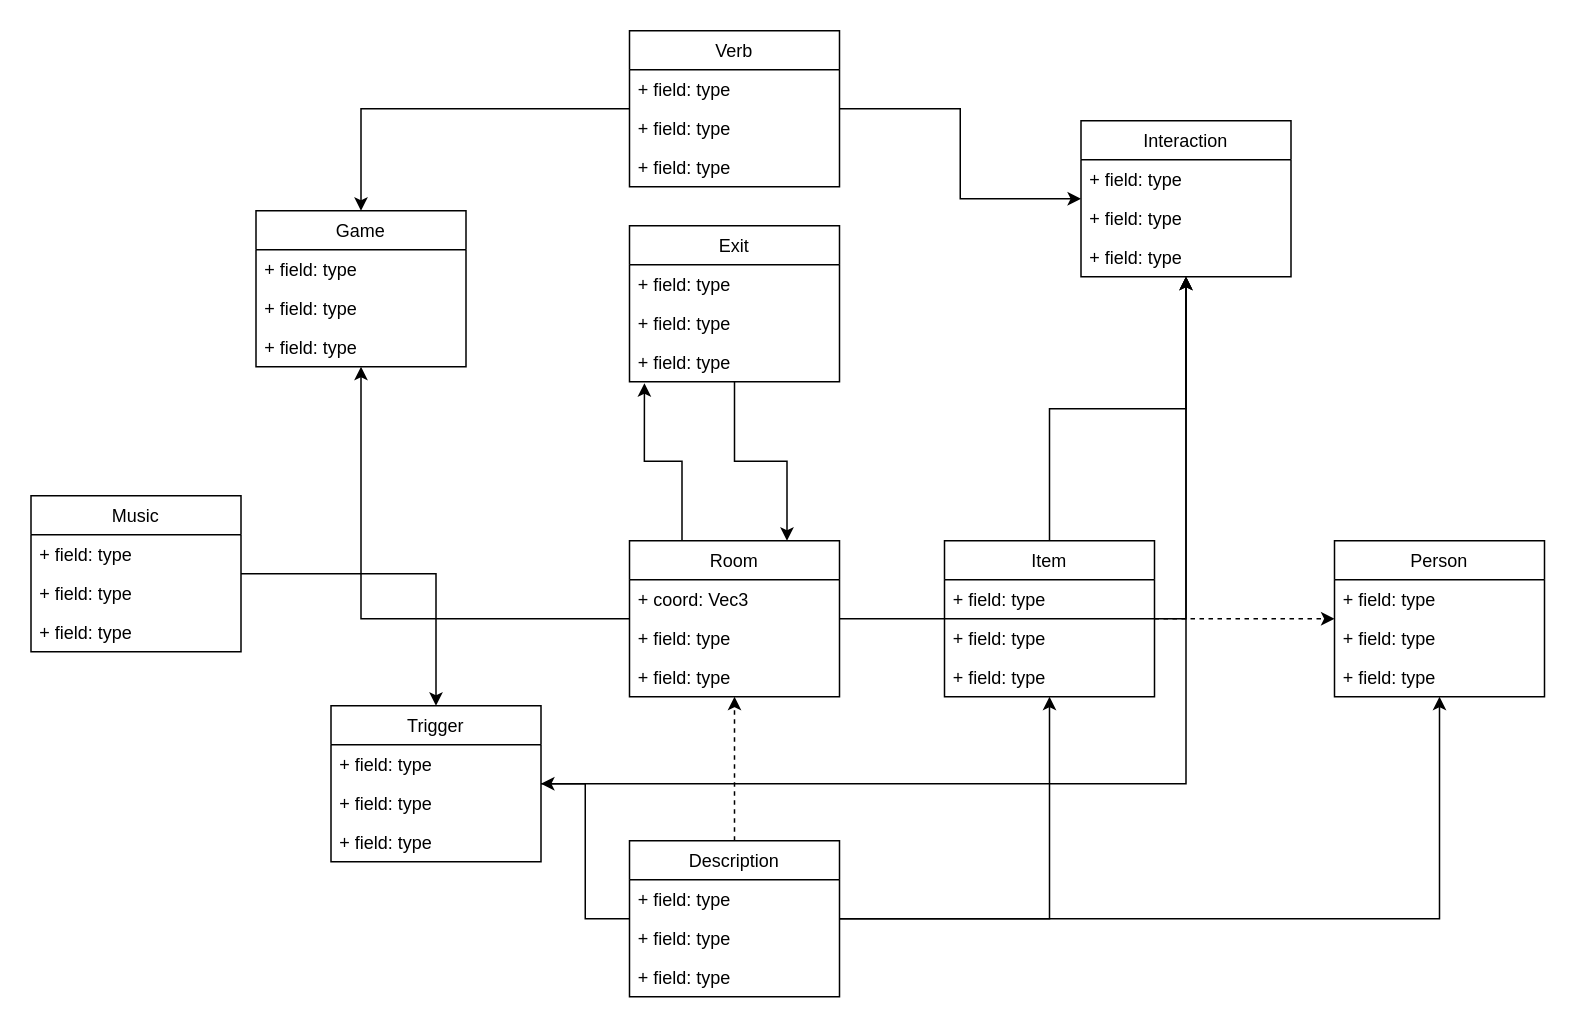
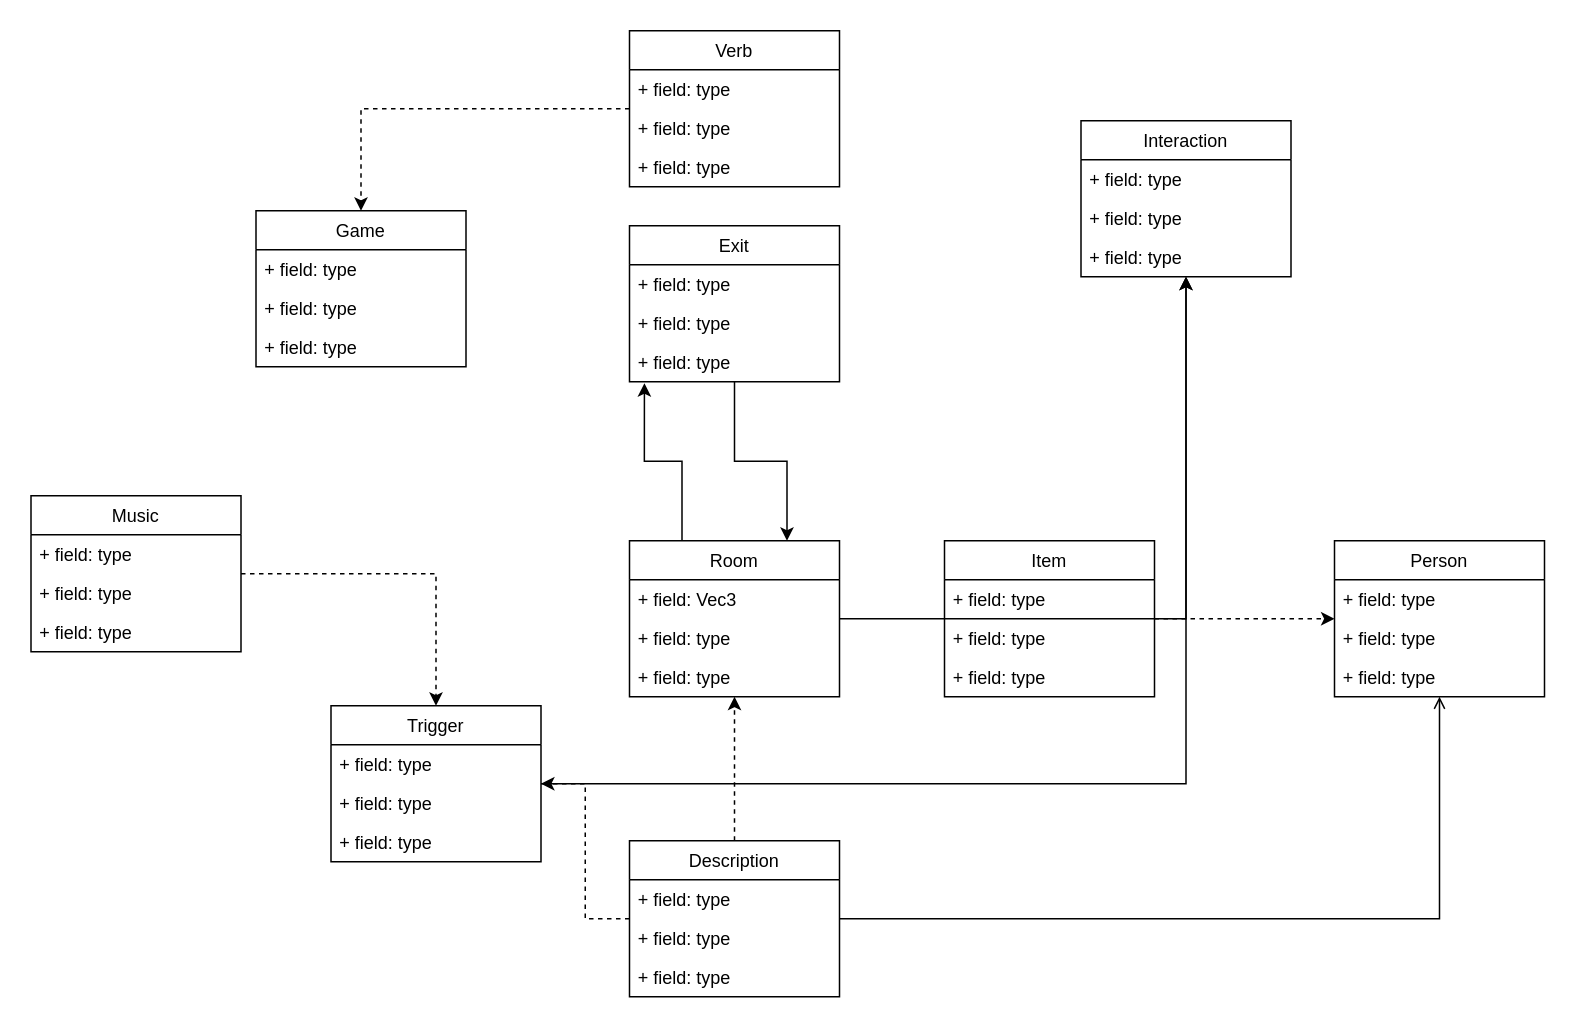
edge "Verb" -> "Game": style solid -> dashed
edge "Verb" -> "Interaction": removed
edge "Item" -> "Interaction": removed
edge "Music" -> "Trigger": style solid -> dashed
node "+ coord: Vec3": label "+ coord: Vec3" -> "+ field: Vec3"
edge "Room" -> "Game": removed
edge "Description" -> "Person": arrowhead classic -> open
edge "Trigger" -> "Interaction": arrowhead open -> classic
edge "Description" -> "Item": removed
edge "Description" -> "Trigger": style solid -> dashed
